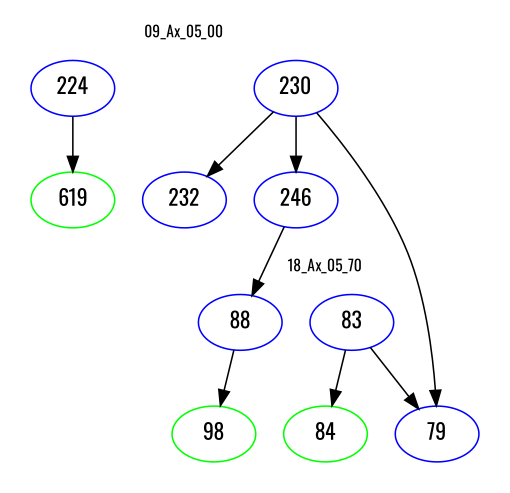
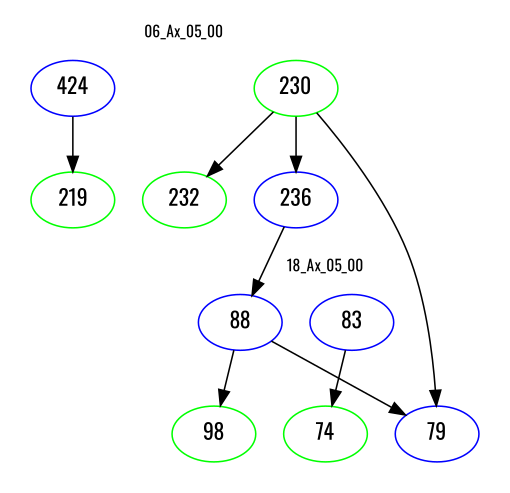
cluster "09_Ax_05_00": label "09_Ax_05_00" -> "06_Ax_05_00"
node "224": label "224" -> "424"
node "230": color blue -> green
node "619": label "619" -> "219"
node "232": color blue -> green
node "246": label "246" -> "236"
cluster "18_Ax_05_70": label "18_Ax_05_70" -> "18_Ax_05_00"
edge "83" -> "79": now "88" -> "79"
node "84": label "84" -> "74"
